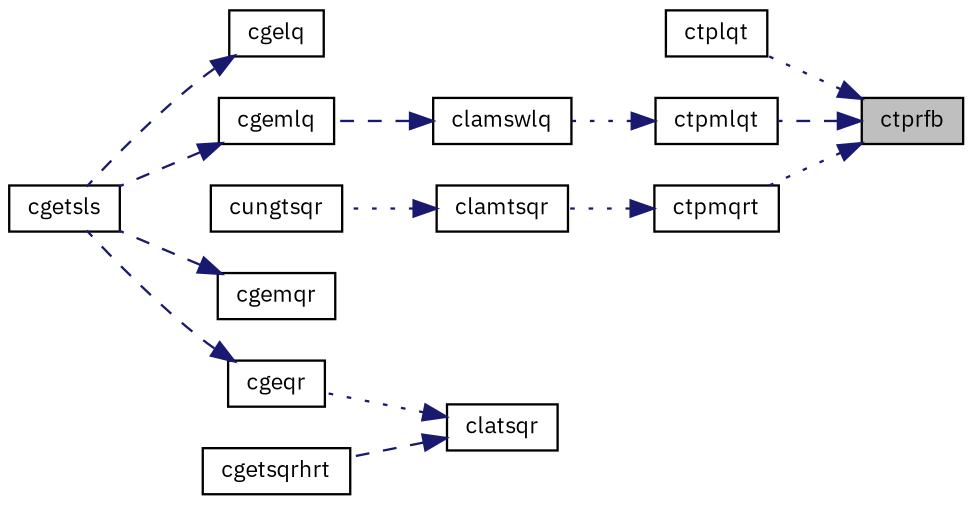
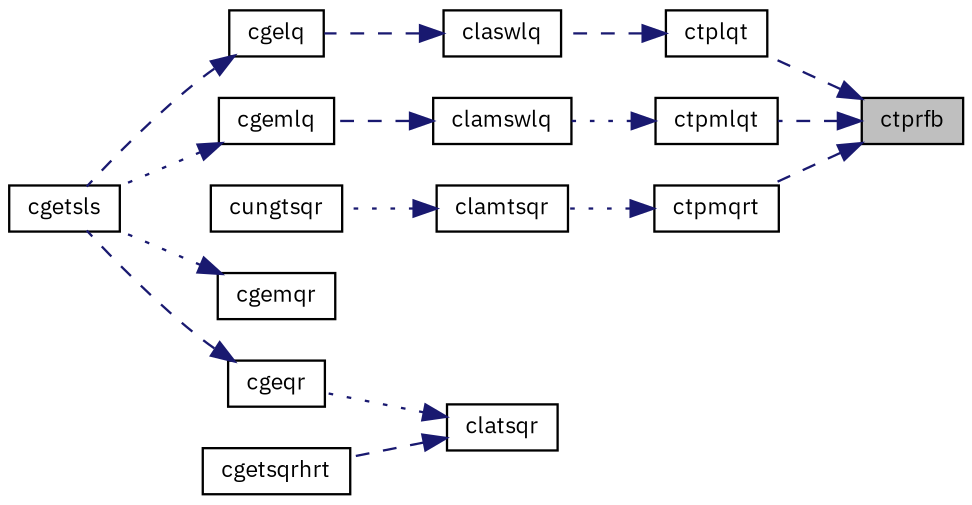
node "claswlq": added
edge "ctplqt" -> "ctprfb": style dotted -> dashed
edge "cgetsls" -> "cgemlq": style dashed -> dotted
edge "ctpmqrt" -> "ctprfb": style dotted -> dashed
edge "cgetsls" -> "cgemqr": style dashed -> dotted
